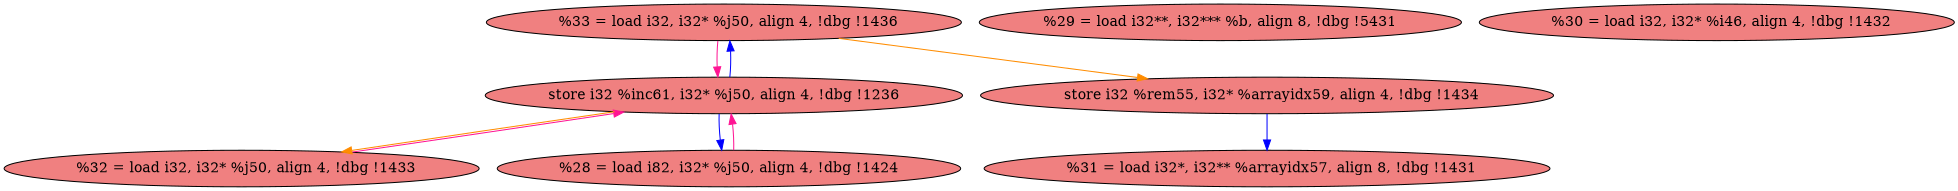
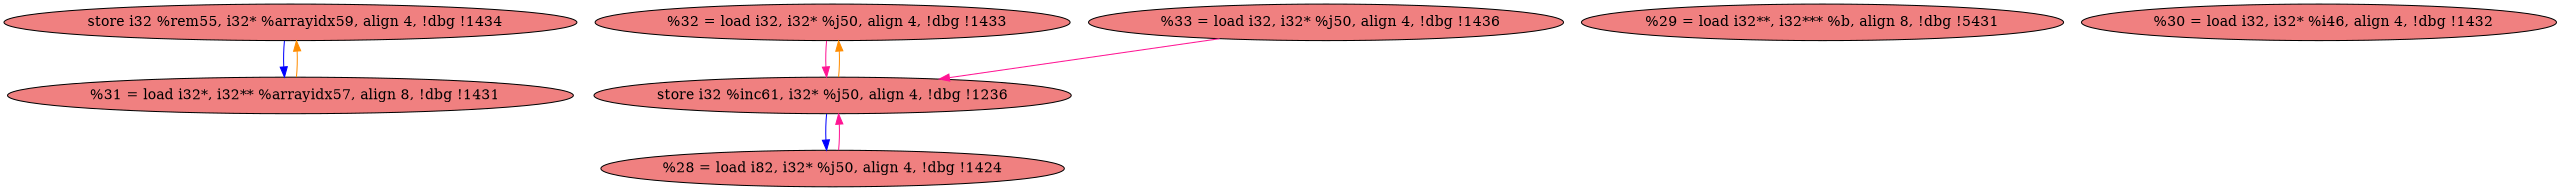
edge "%33 = load i32, i32* %j50, align 4, !dbg !1436" -> "store i32 %rem55, i32* %arrayidx59, align 4, !dbg !1434": now "%31 = load i32*, i32** %arrayidx57, align 8, !dbg !1431" -> "store i32 %rem55, i32* %arrayidx59, align 4, !dbg !1434"
edge "store i32 %inc61, i32* %j50, align 4, !dbg !1236" -> "%33 = load i32, i32* %j50, align 4, !dbg !1436": removed
